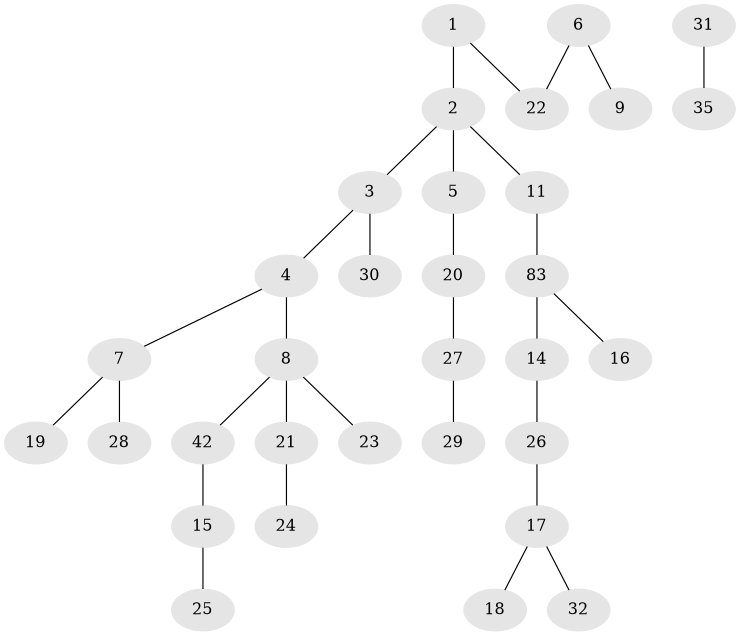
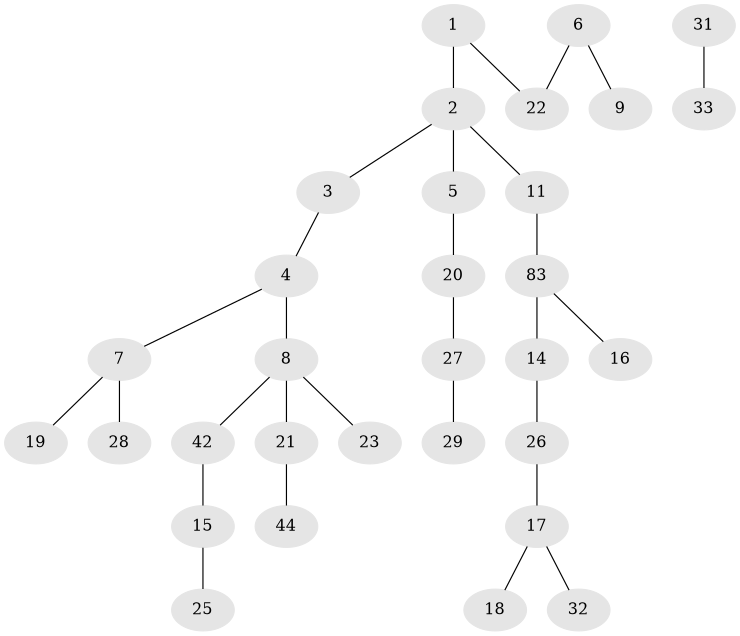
node "35": label "35" -> "33"
node "30": removed
node "24": label "24" -> "44"
